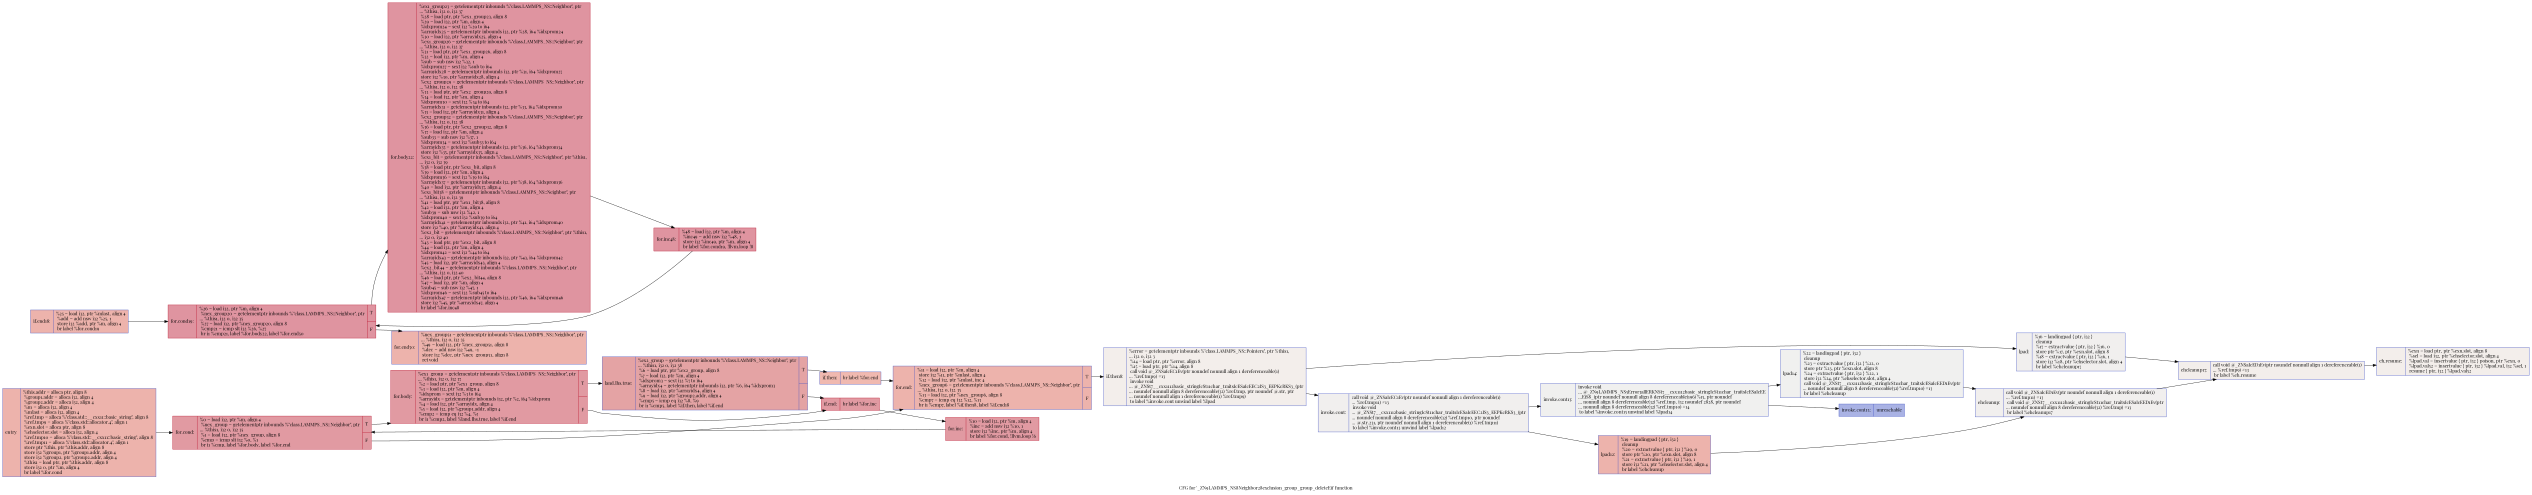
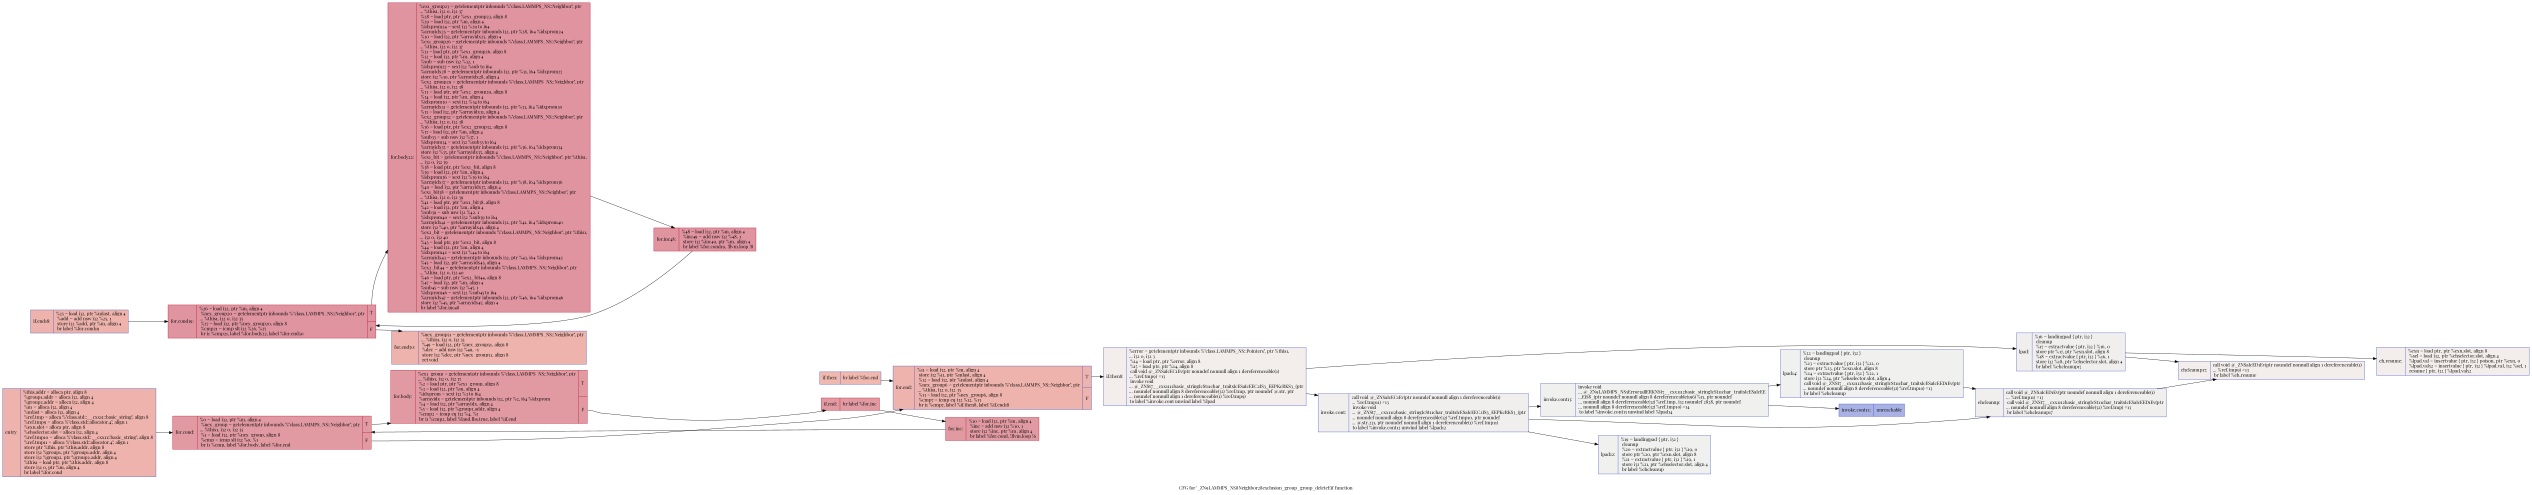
edge "ehcleanup17:" -> "eh.resume:": now "lpad:" -> "eh.resume:"
node "for.end:": text "%12 = load i32, ptr %mlast, inc 4" -> "%12 = load i32, ptr %mlast, align 4"
node "land.lhs.true:": removed
edge "lpad12:" -> "ehcleanup:": now "invoke.cont:" -> "ehcleanup:"
node "lpad12:": fillcolor #d6524470 -> #dedcdb70
